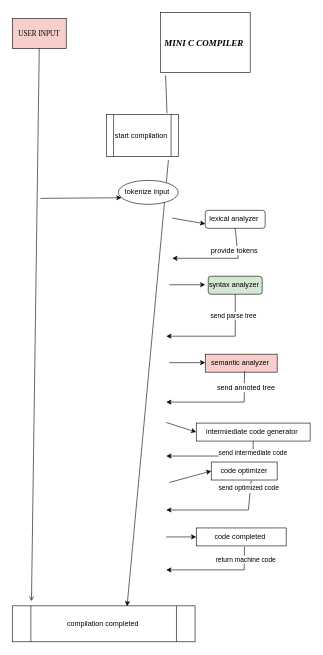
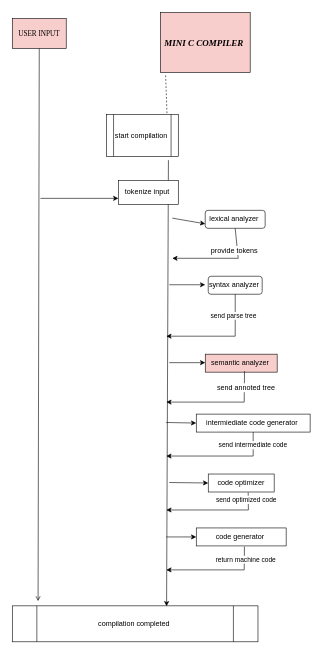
node "MINI C COMPILER": fillcolor #ffffff -> #f8cecc
edge "MINI C COMPILER" -- "start compilation": style solid -> dashed
node "tokenize input": shape ellipse -> rectangle
node "syntax analyzer": fillcolor #d5e8d4 -> #ffffff
node "intermiediate code generator": moved (254, 432) -> (254, 423)
node "code optimizer": moved (245, 471) -> (242, 483)
node "code completed": label "code completed" -> "code generator"
node "compilation completed": size 183x36 -> 246x36
